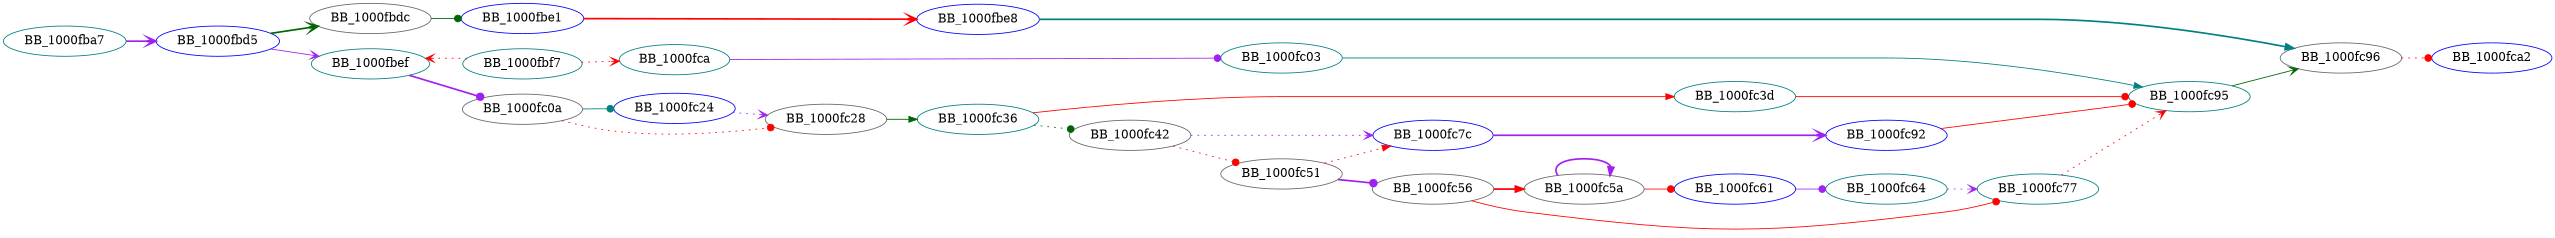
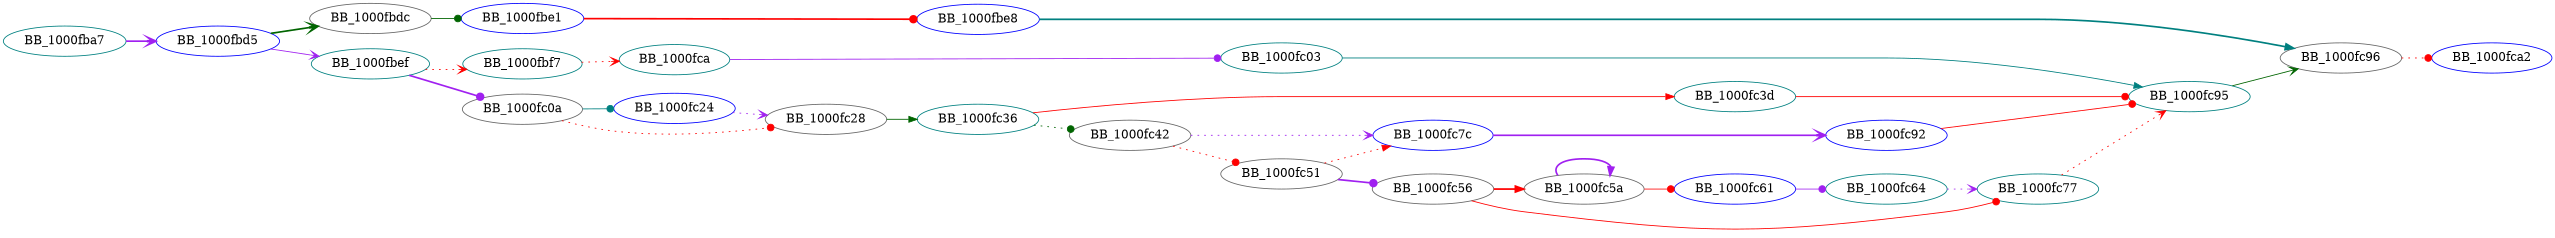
edge "BB_1000fbe1" -> "BB_1000fbe8": arrowhead vee -> dot
edge "BB_1000fbf7" -> "BB_1000fbef": reversed
